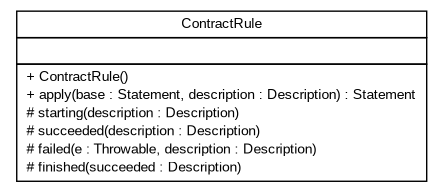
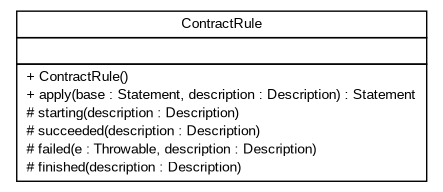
node "ContractRule": text "# finished(succeeded : Description)" -> "# finished(description : Description)"
